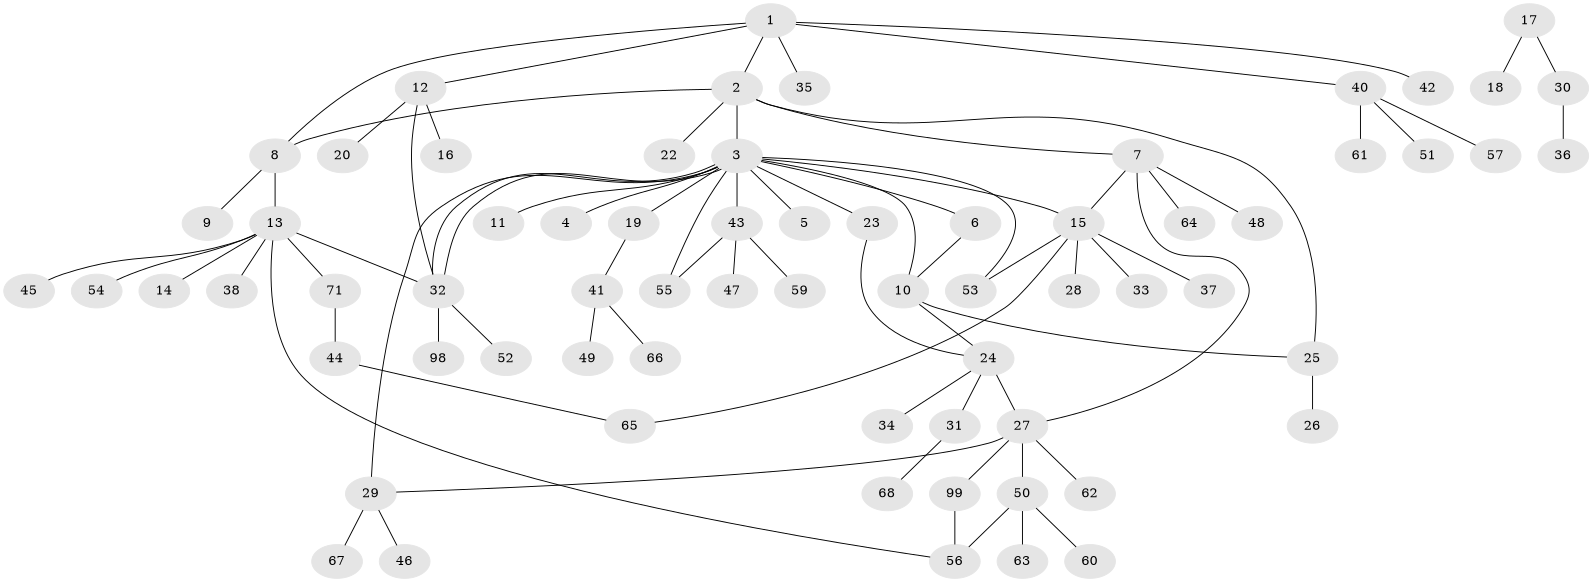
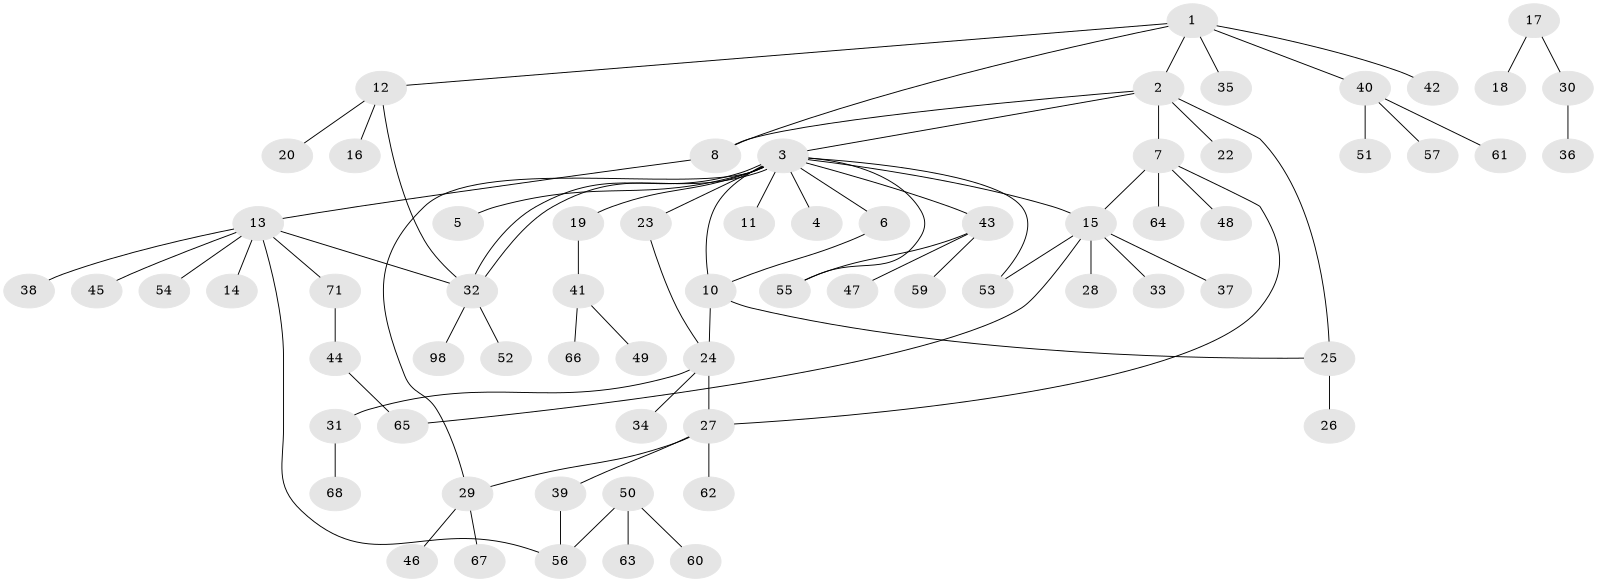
node "9": removed
edge "27" -- "50": removed
node "99": label "99" -> "39"
